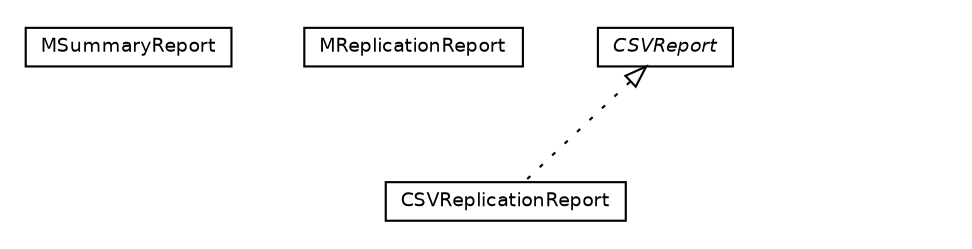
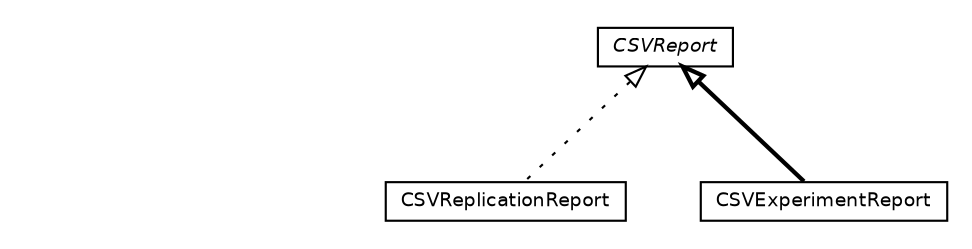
node "MSummaryReport": removed
node "MReplicationReport": removed
node "CSVExperimentReport": added
